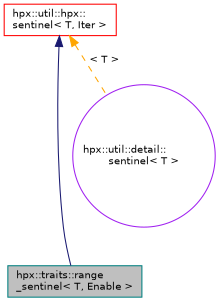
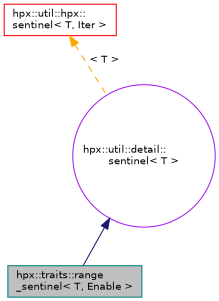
edge "hpx::traits::range _sentinel< T, Enable >" -> "hpx::util::hpx:: sentinel< T, Iter >": now "hpx::traits::range _sentinel< T, Enable >" -> "hpx::util::detail:: sentinel< T >"
